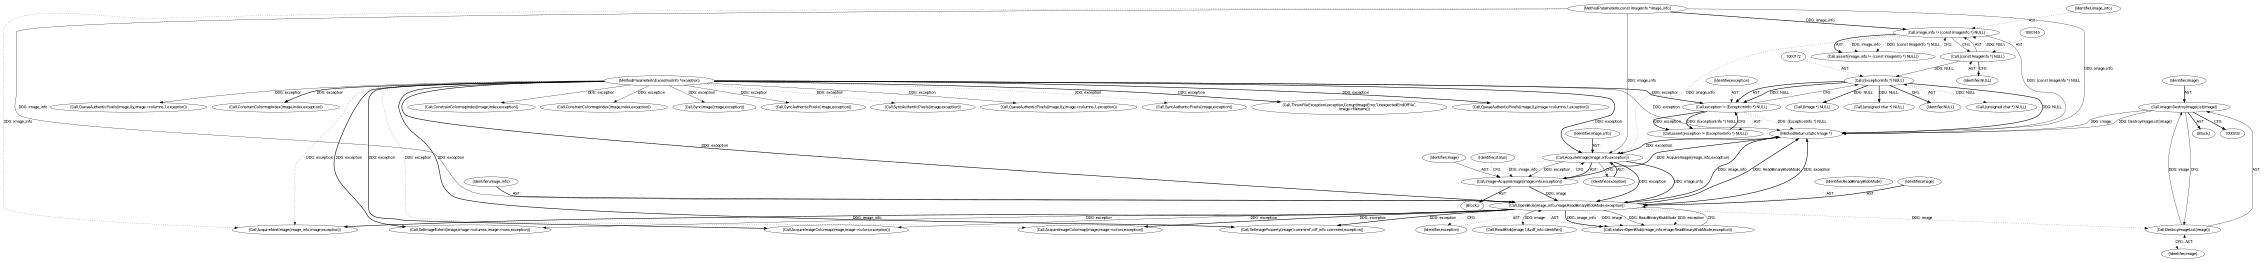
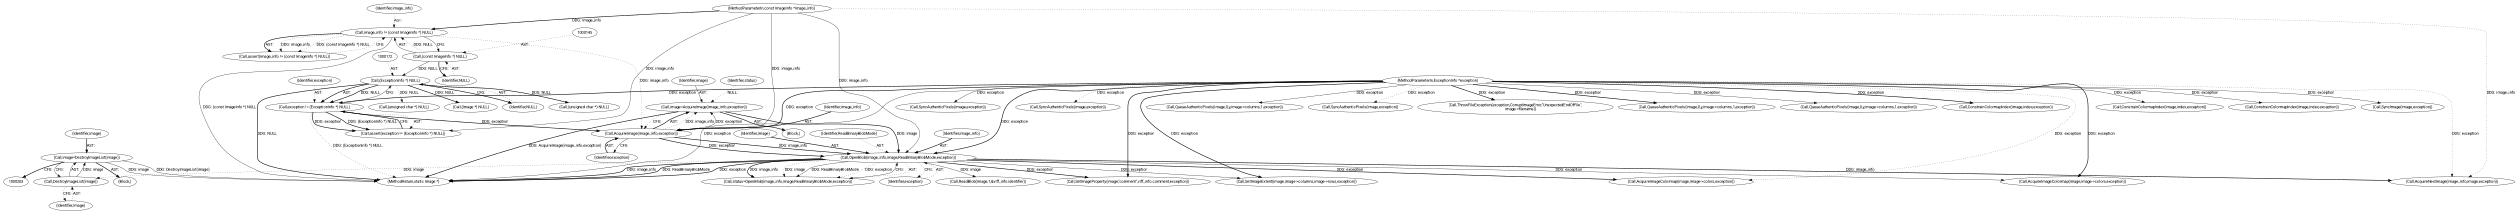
edge "(MethodParameterIn,const ImageInfo *image_info)" -> "(MethodReturn,static Image *)": now "(MethodParameterIn,const ImageInfo *image_info)" -> "(Call,assert(exception != (ExceptionInfo *) NULL))"
edge "(MethodReturn,static Image *)" -> "(Call,AcquireImage(image_info,exception))": now "(Call,exception != (ExceptionInfo *) NULL)" -> "(Call,AcquireImage(image_info,exception))"
edge "(Identifier,status)" -> "(Call,image=AcquireImage(image_info,exception))": label "CFG: " -> "NULL: "
